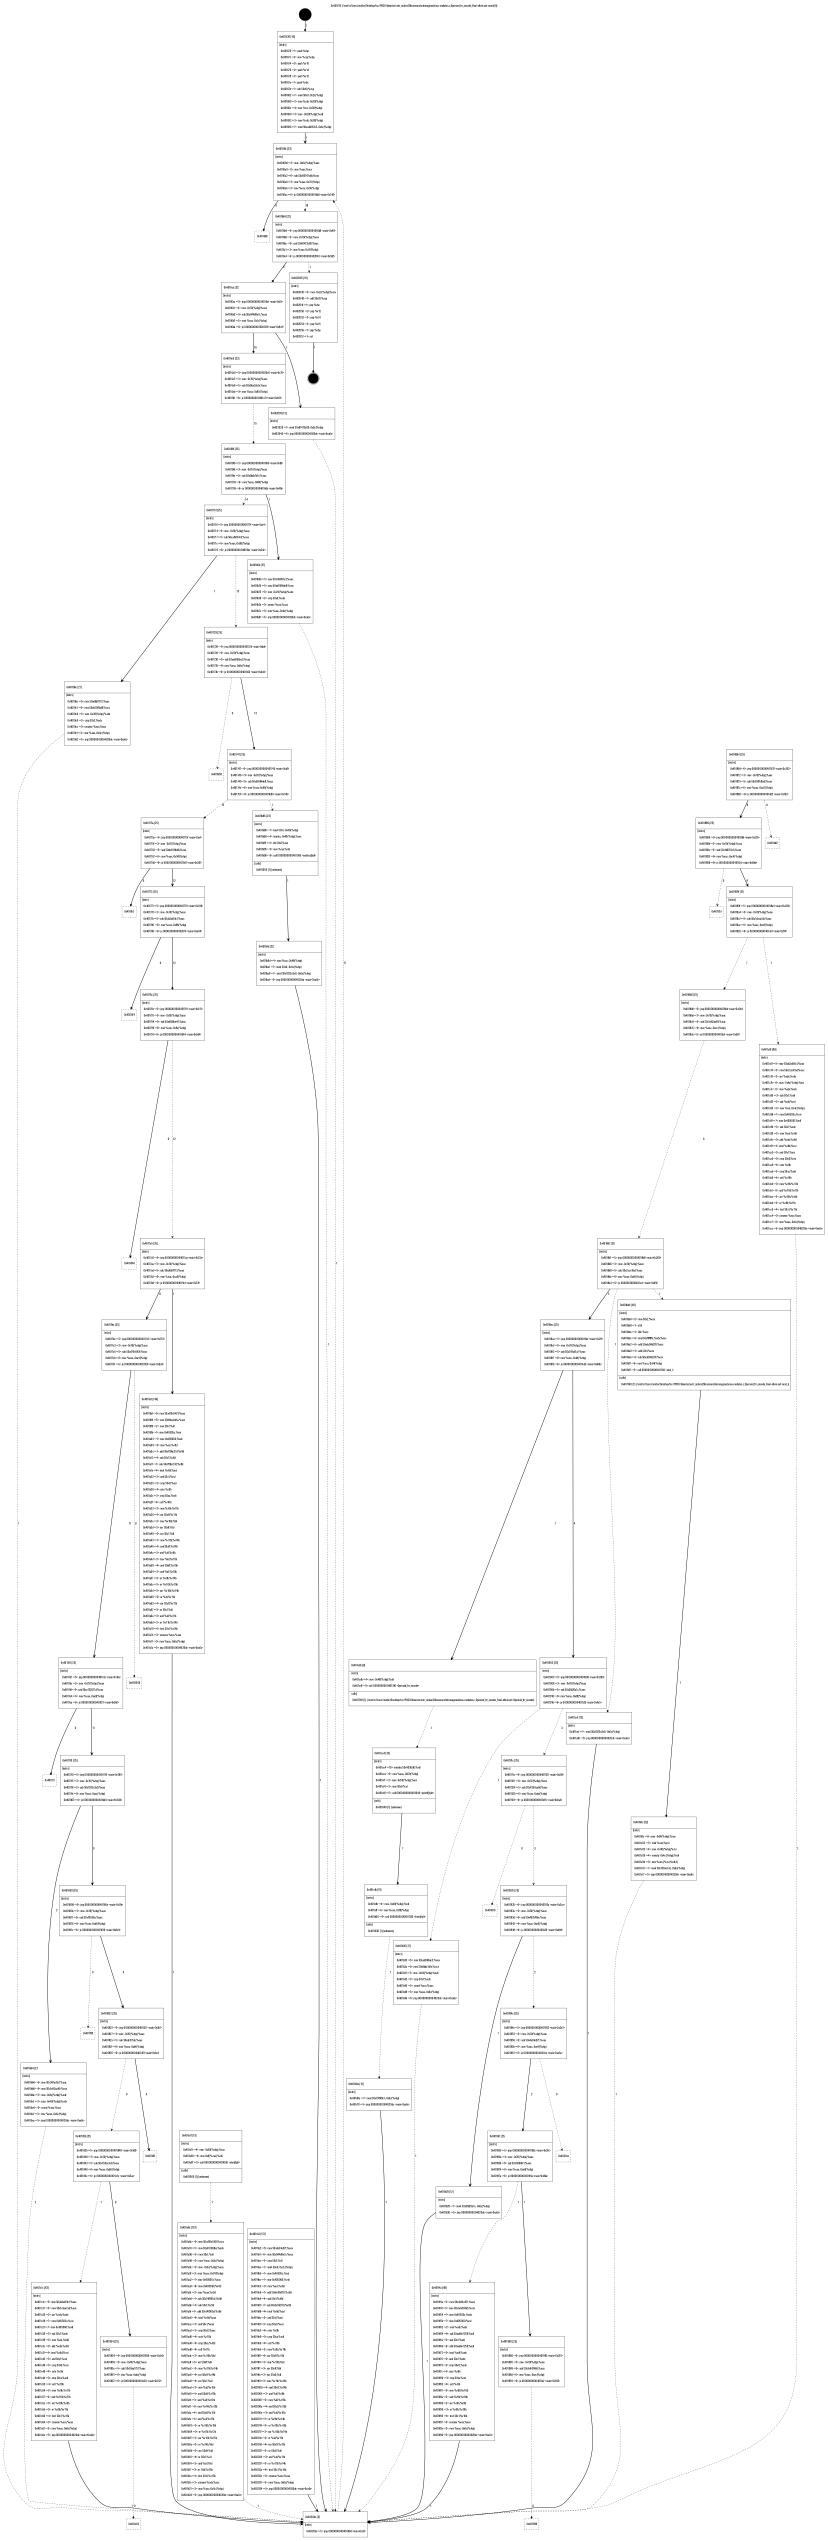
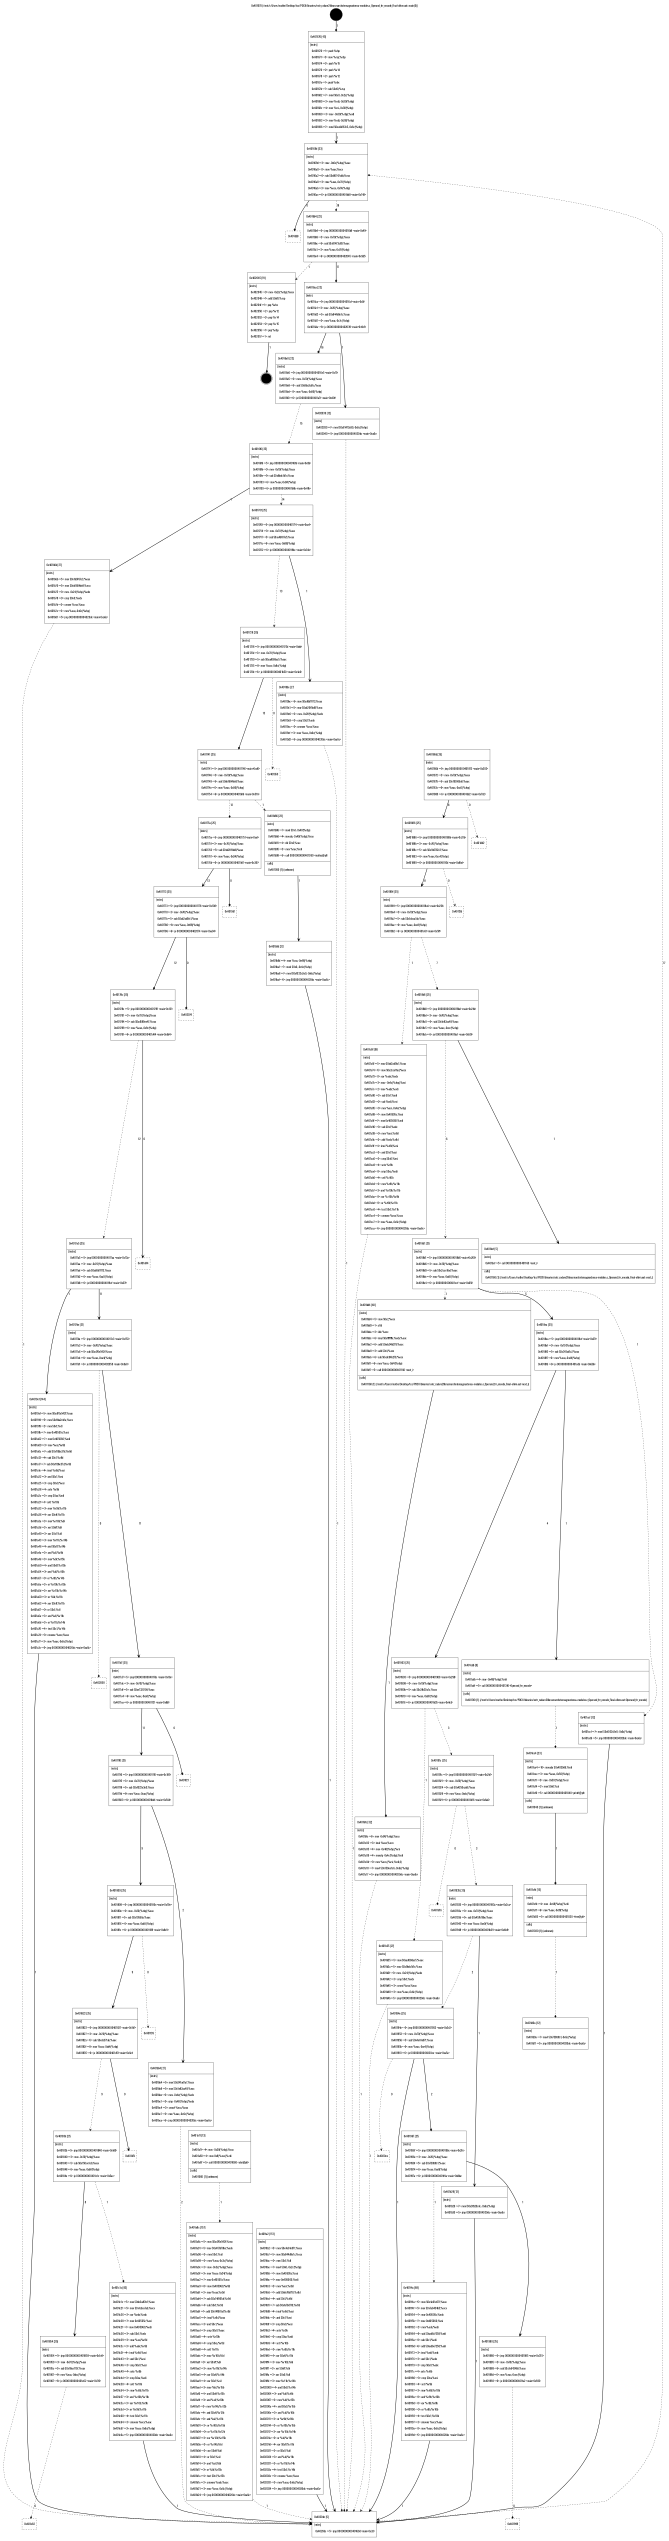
node "0x401bcf [5]": added
edge "0x401d0a [12]" -> "0x4020dc [5]": now "0x40194e [25]" -> "0x4020dc [5]"
